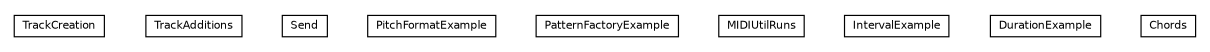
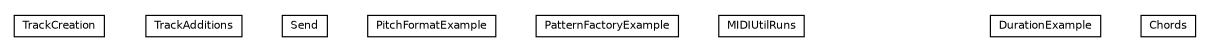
node "IntervalExample": removed
